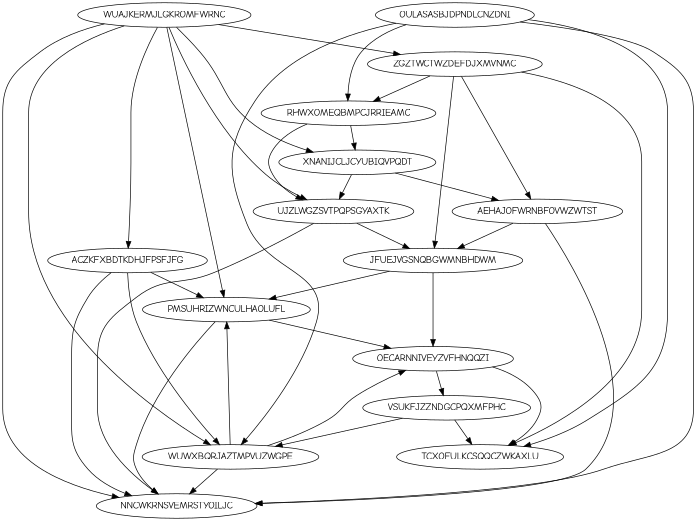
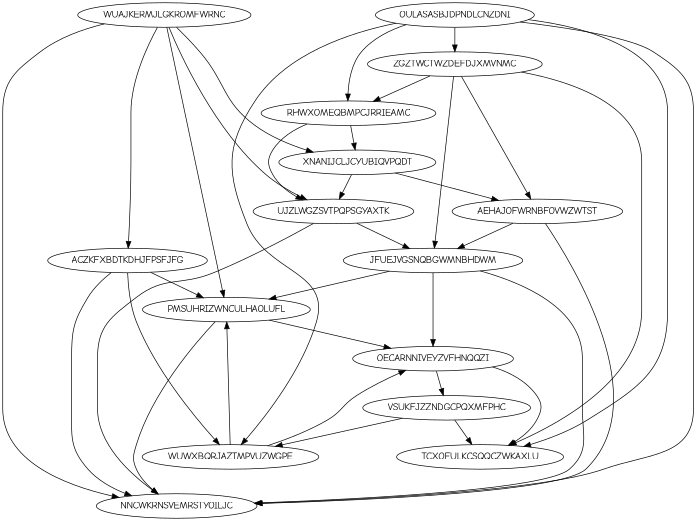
edge "WUAJKERMJLGKROMFWRNC" -> "ZGZTWCTWZDEFDJXMVNMC": now "OULASASBJDPNDLCNZDNI" -> "ZGZTWCTWZDEFDJXMVNMC"
edge "WUAJKERMJLGKROMFWRNC" -> "WUWXBQRJAZTMPVUZWGPE": removed
edge "WUWXBQRJAZTMPVUZWGPE" -> "NNCWKRNSVEMRSTYOILJC": now "JFUEJVGSNQBGWMNBHDWM" -> "NNCWKRNSVEMRSTYOILJC"
